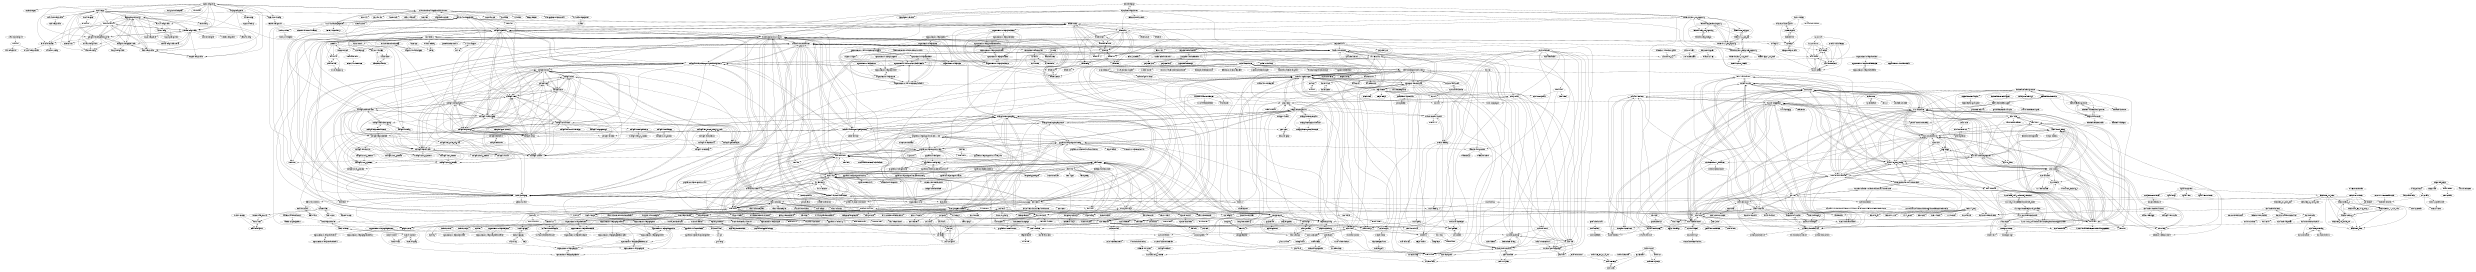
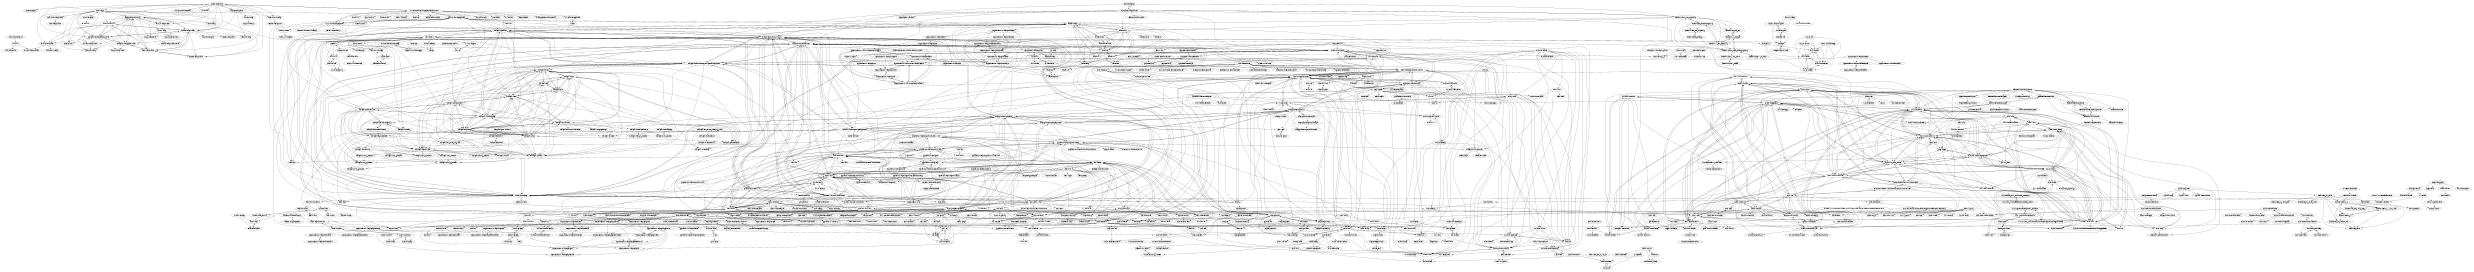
node "corofight/melek-for-member": label "corofight/melek-for-member" -> "datascienceid/melek-for-member"
